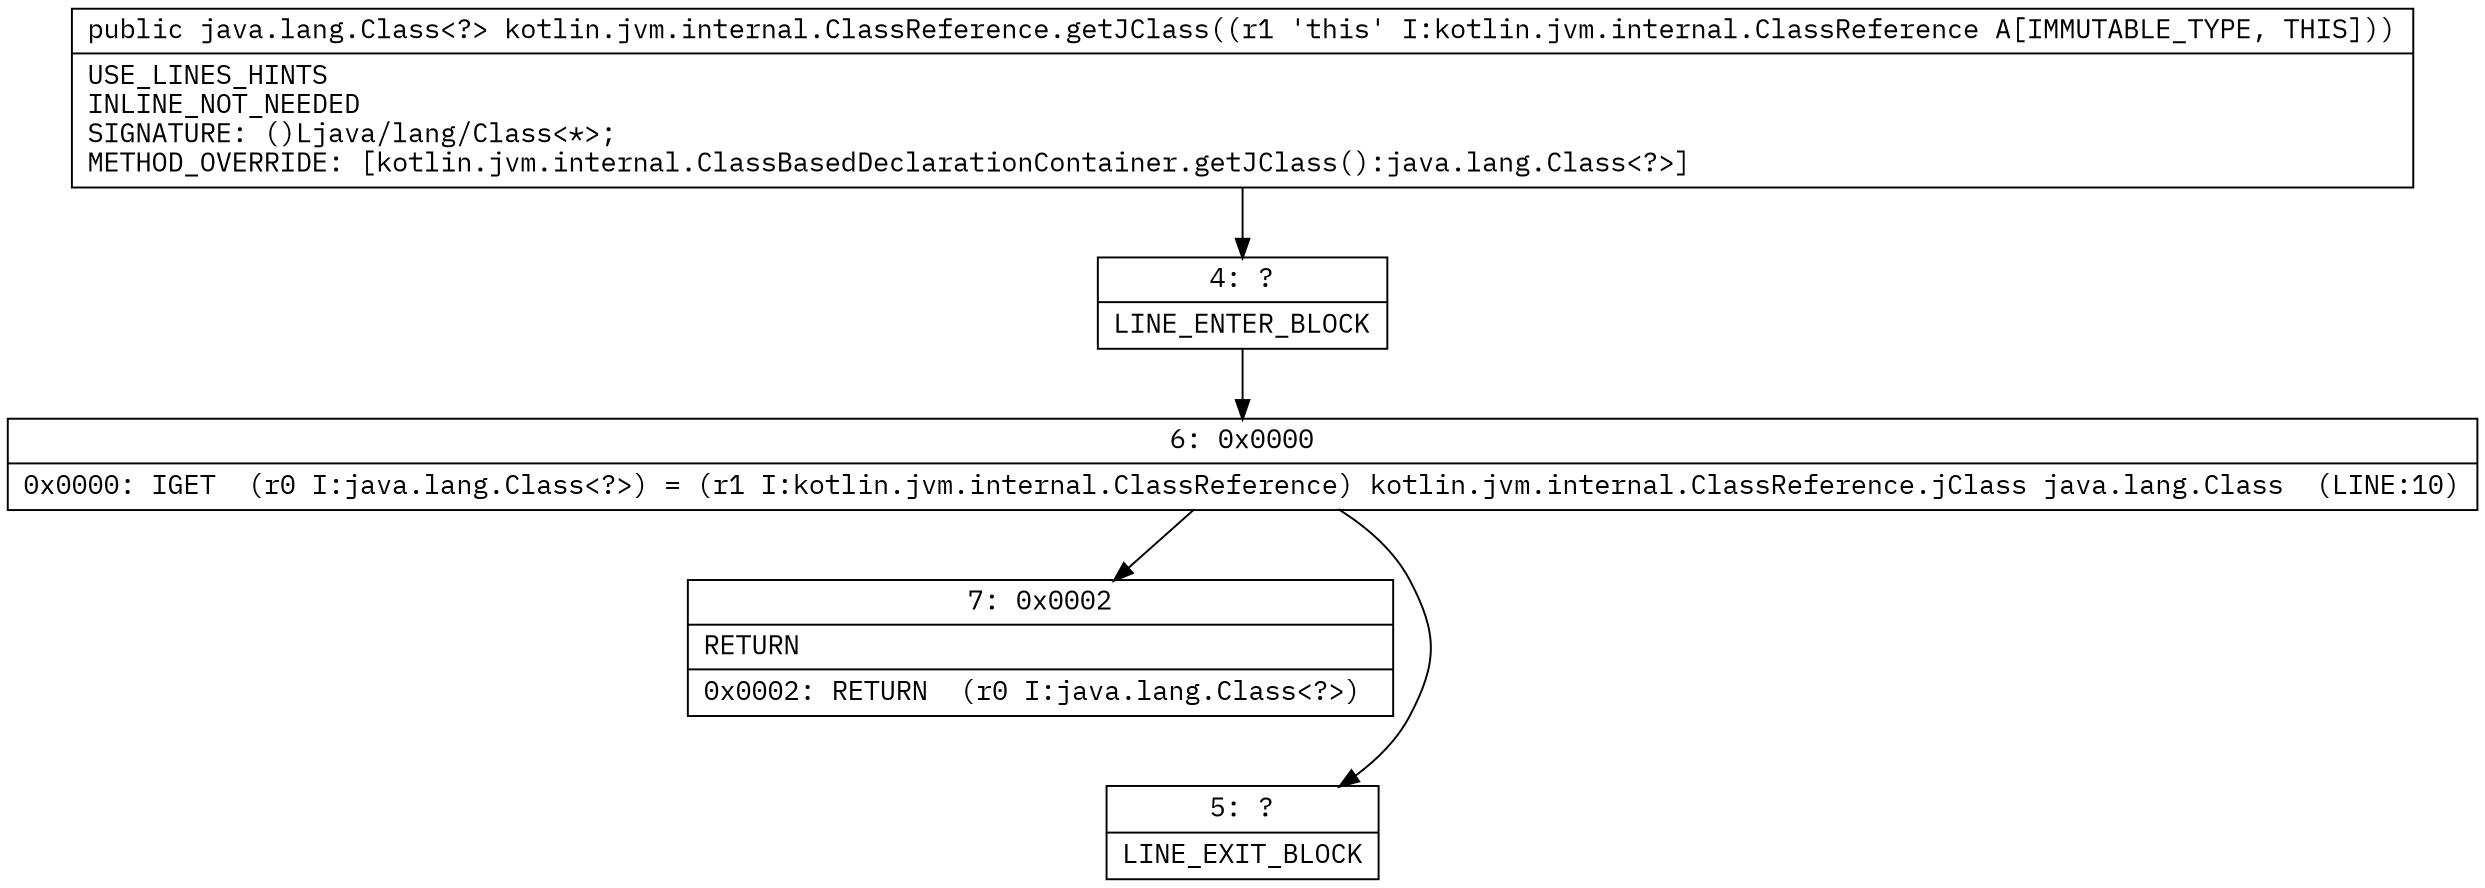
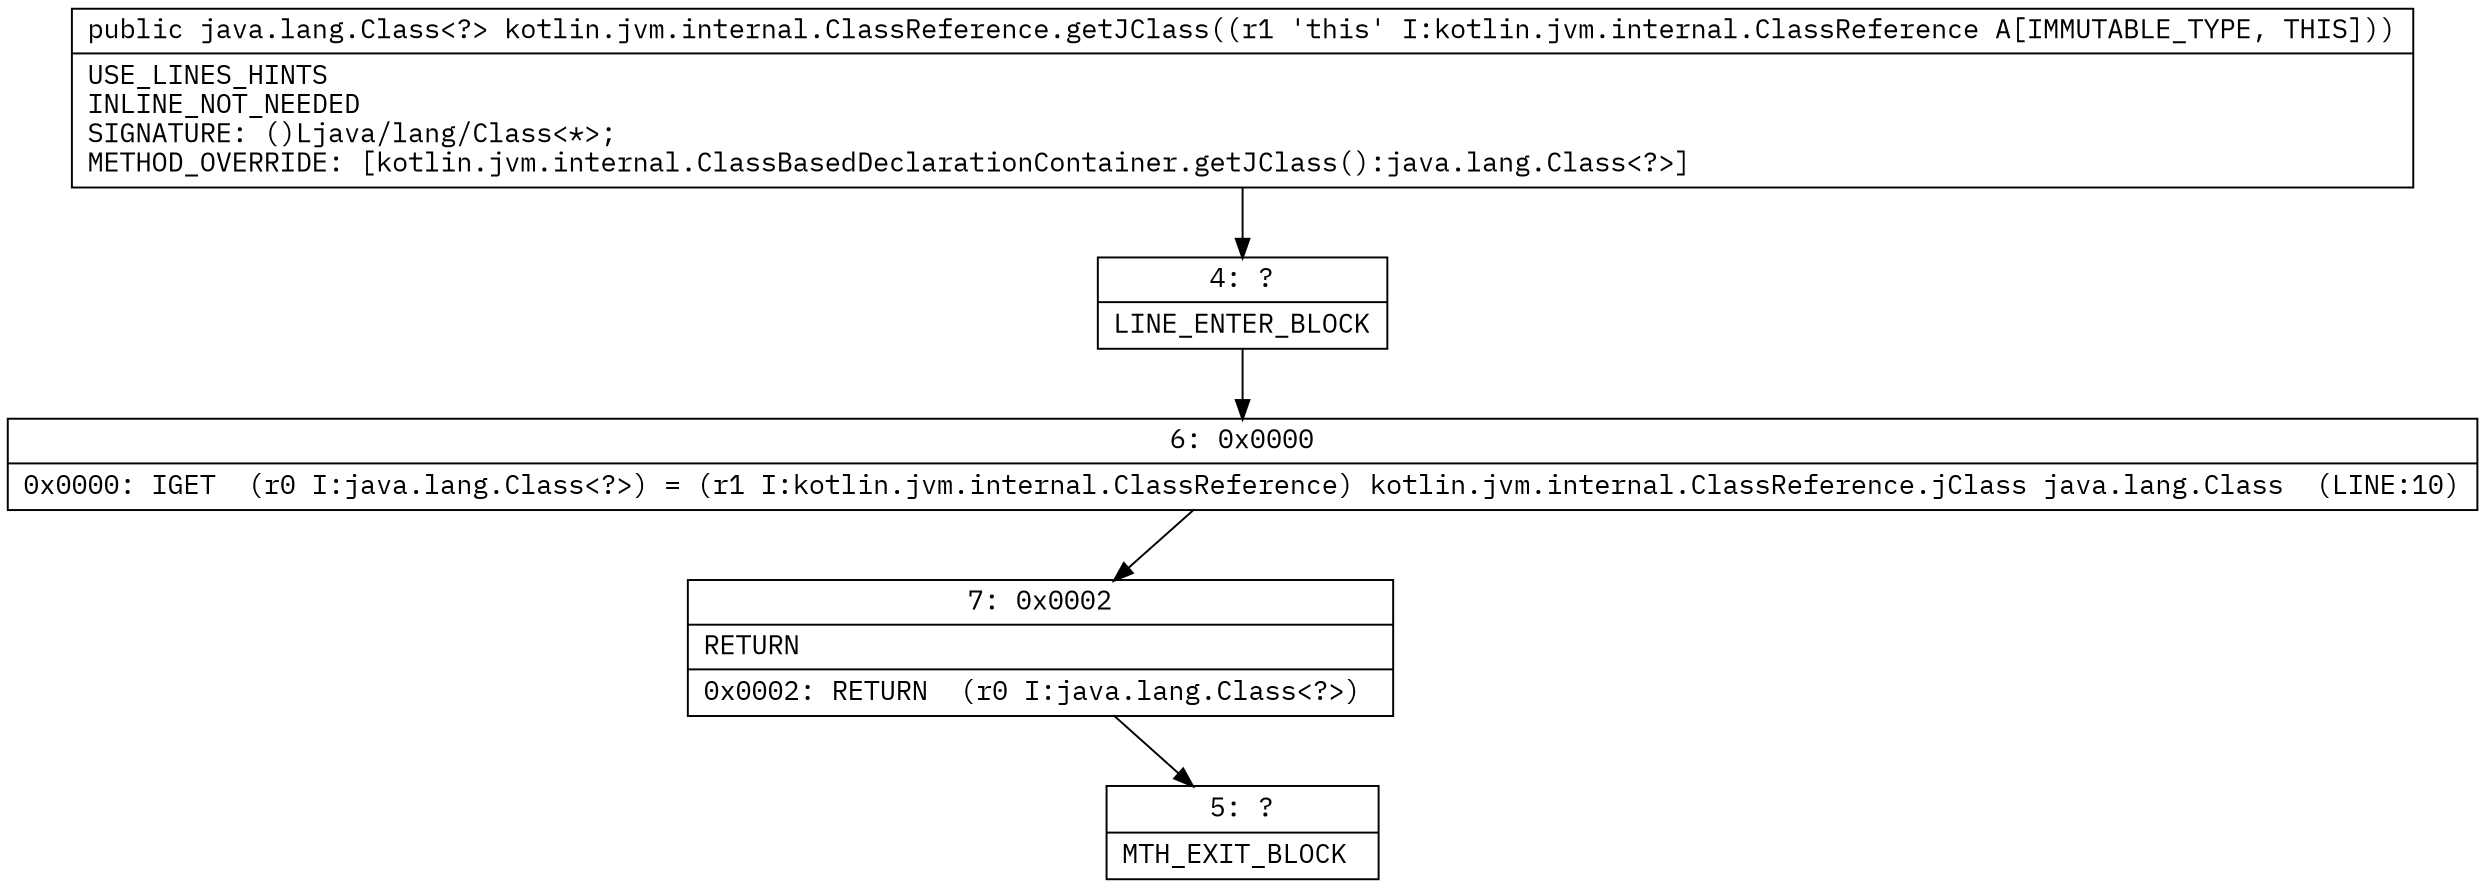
edge "6: 0x0000" -> "5: ?": now "7: 0x0002" -> "5: ?"
node "5: ?": text "LINE_EXIT_BLOCK" -> "MTH_EXIT_BLOCK"
